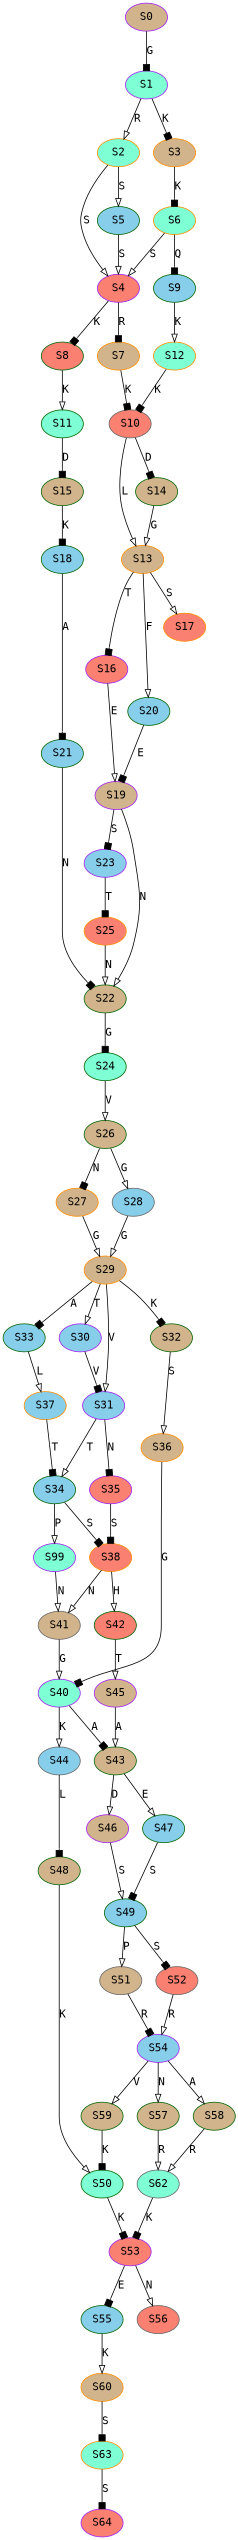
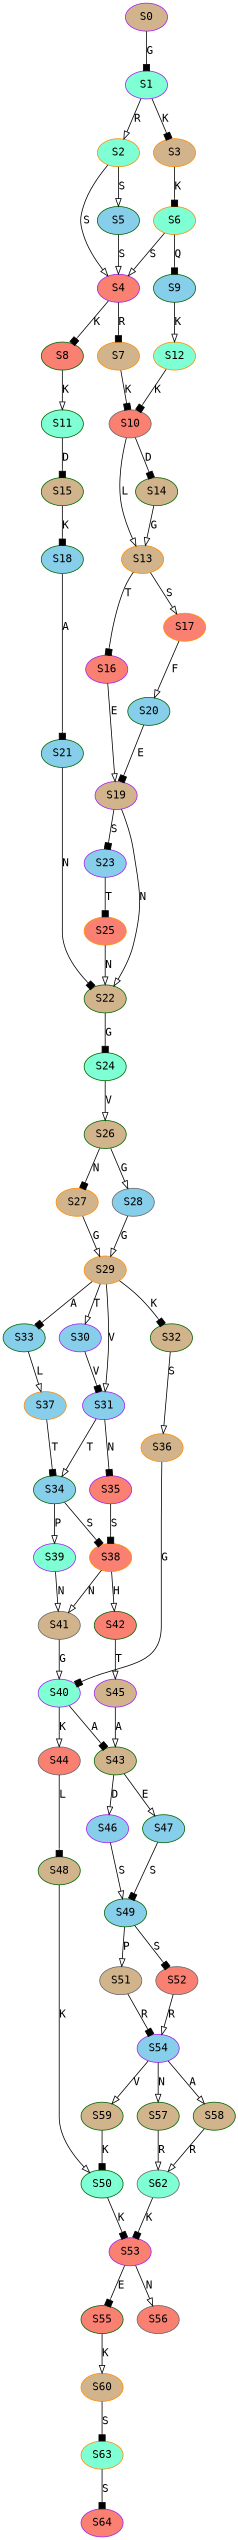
edge "S13" -> "S20": now "S17" -> "S20"
node "S99": label "S99" -> "S39"
node "S44": fillcolor skyblue -> salmon
node "S46": fillcolor tan -> skyblue
node "S55": fillcolor skyblue -> salmon
